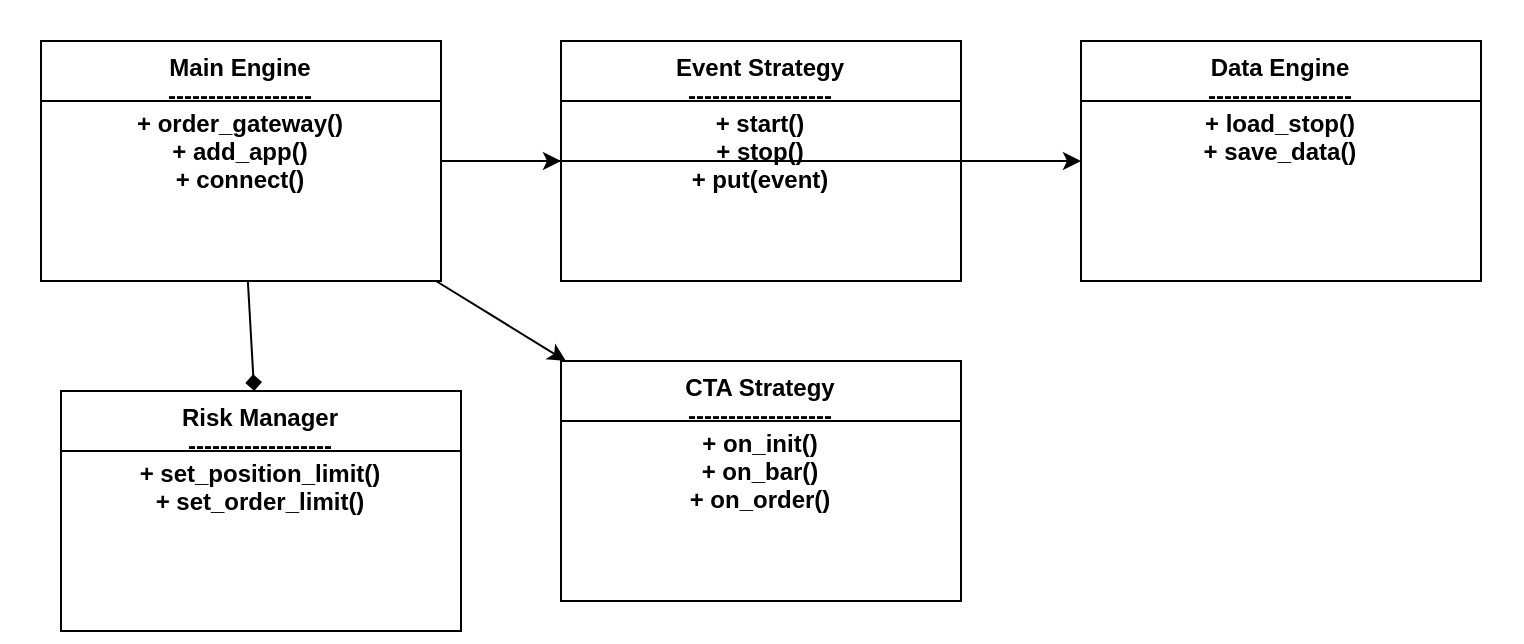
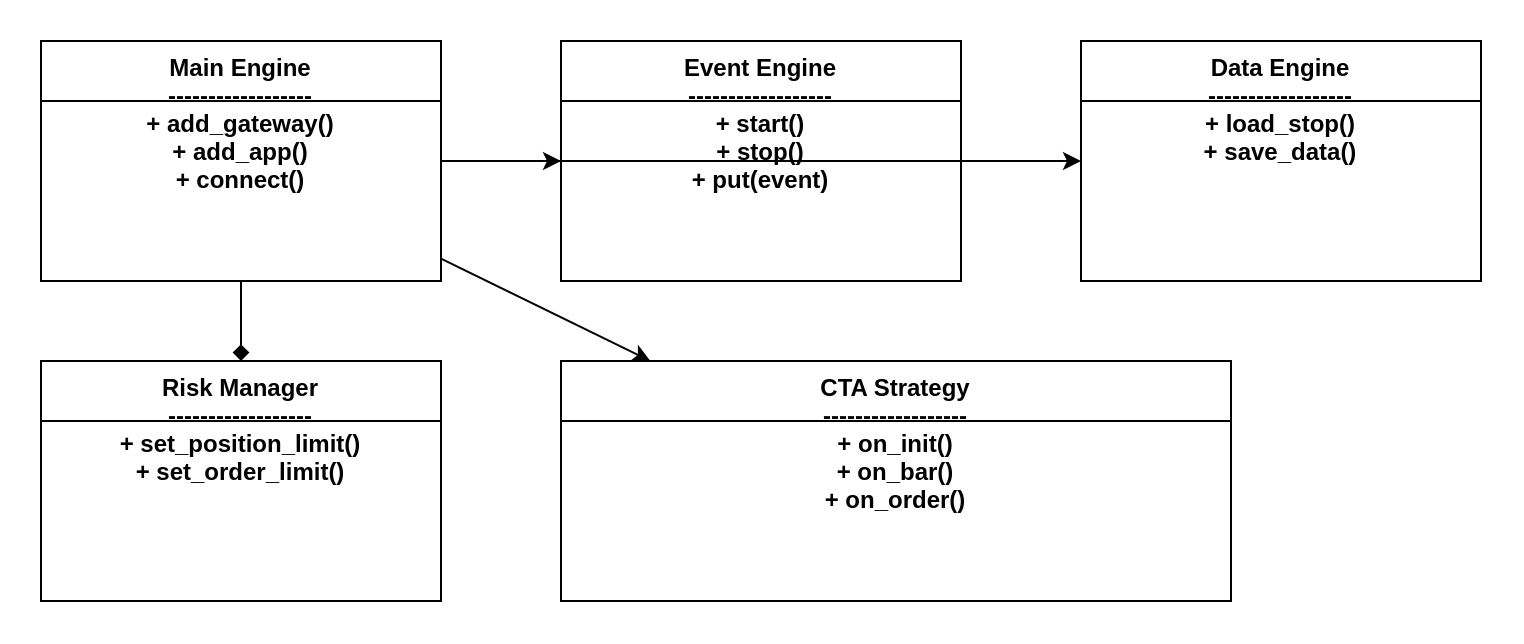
node "Main Engine ------------------ + order_gateway() + add_app() + connect()": label "Main Engine ------------------ + order_gateway() + add_app() + connect()" -> "Main Engine ------------------ + add_gateway() + add_app() + connect()"
node "Event Strategy ------------------ + start() + stop() + put(event)": label "Event Strategy ------------------ + start() + stop() + put(event)" -> "Event Engine ------------------ + start() + stop() + put(event)"
node "CTA Strategy ------------------ + on_init() + on_bar() + on_order()": size 400x240 -> 670x240
node "Risk Manager ------------------ + set_position_limit() + set_order_limit()": moved (261, 511) -> (241, 481)
